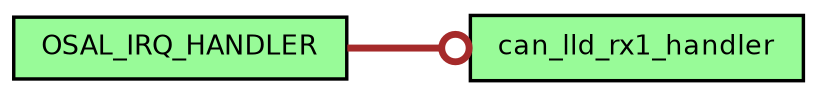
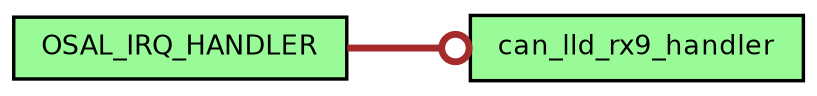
node "can_lld_rx1_handler": label "can_lld_rx1_handler" -> "can_lld_rx9_handler"
